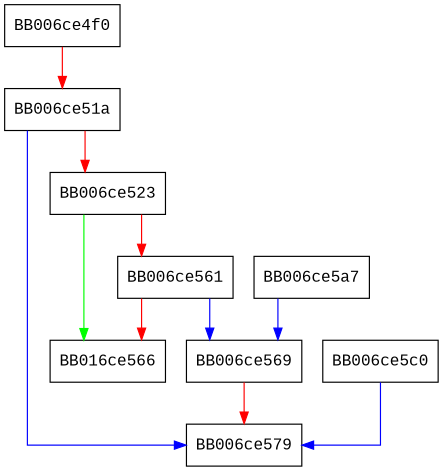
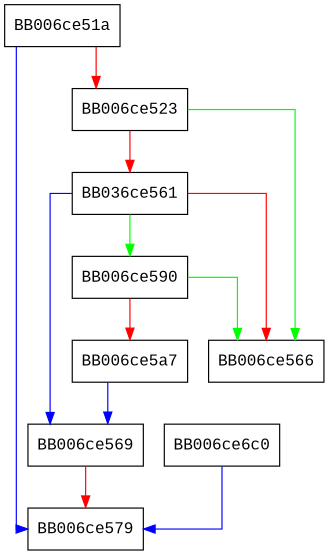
node "BB006ce4f0": removed
node "BB006ce590": added
node "BB006ce561": label "BB006ce561" -> "BB036ce561"
node "BB016ce566": label "BB016ce566" -> "BB006ce566"
node "BB006ce5c0": label "BB006ce5c0" -> "BB006ce6c0"
